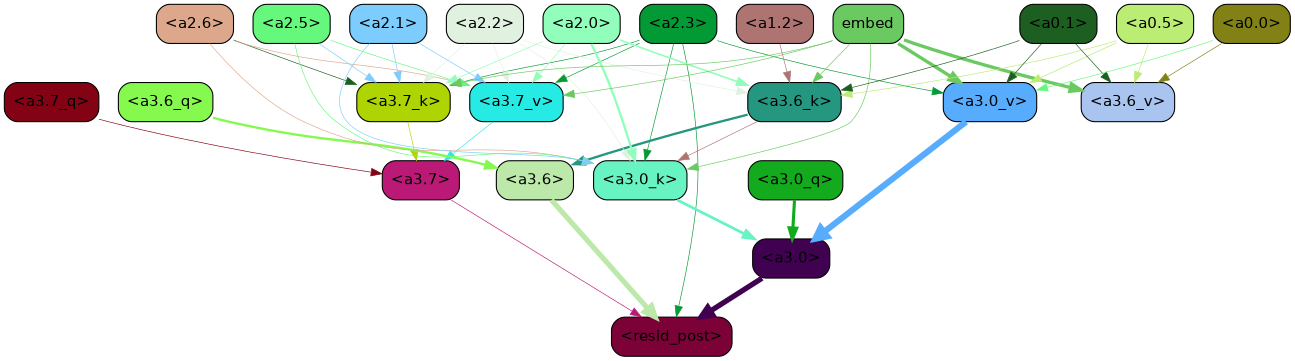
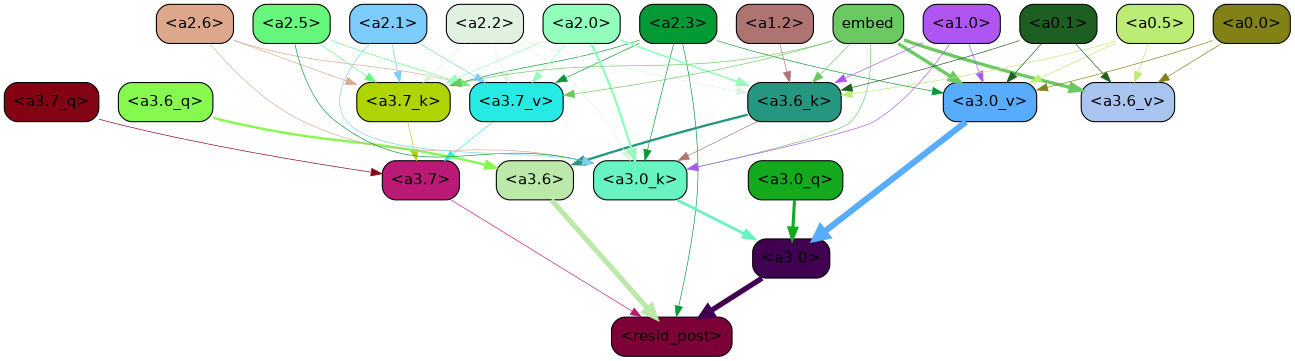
node "<a1.0>": added
edge "<a2.5>" -> "<a3.7_k>": color #7cccfd -> #65f87c
edge "<a0.0>" -> "<a3.0_v>": color #65f87c -> #818115
edge "<a2.6>" -> "<a3.7_k>": color #1d5e21 -> #dca78b
edge "<a2.5>" -> "<a3.0_k>": color #65f87c -> #039a35
